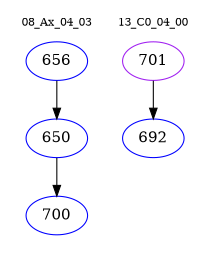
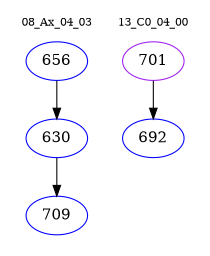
node "650": label "650" -> "630"
node "700": label "700" -> "709"
